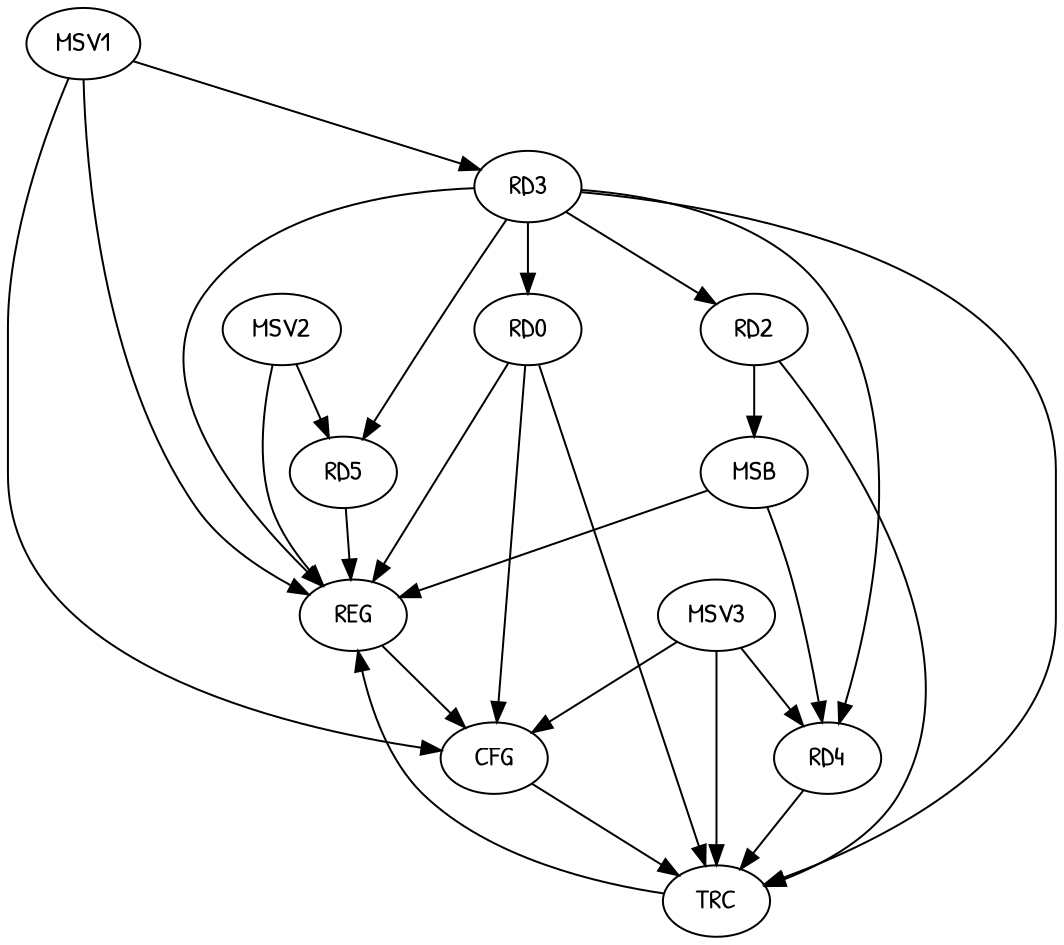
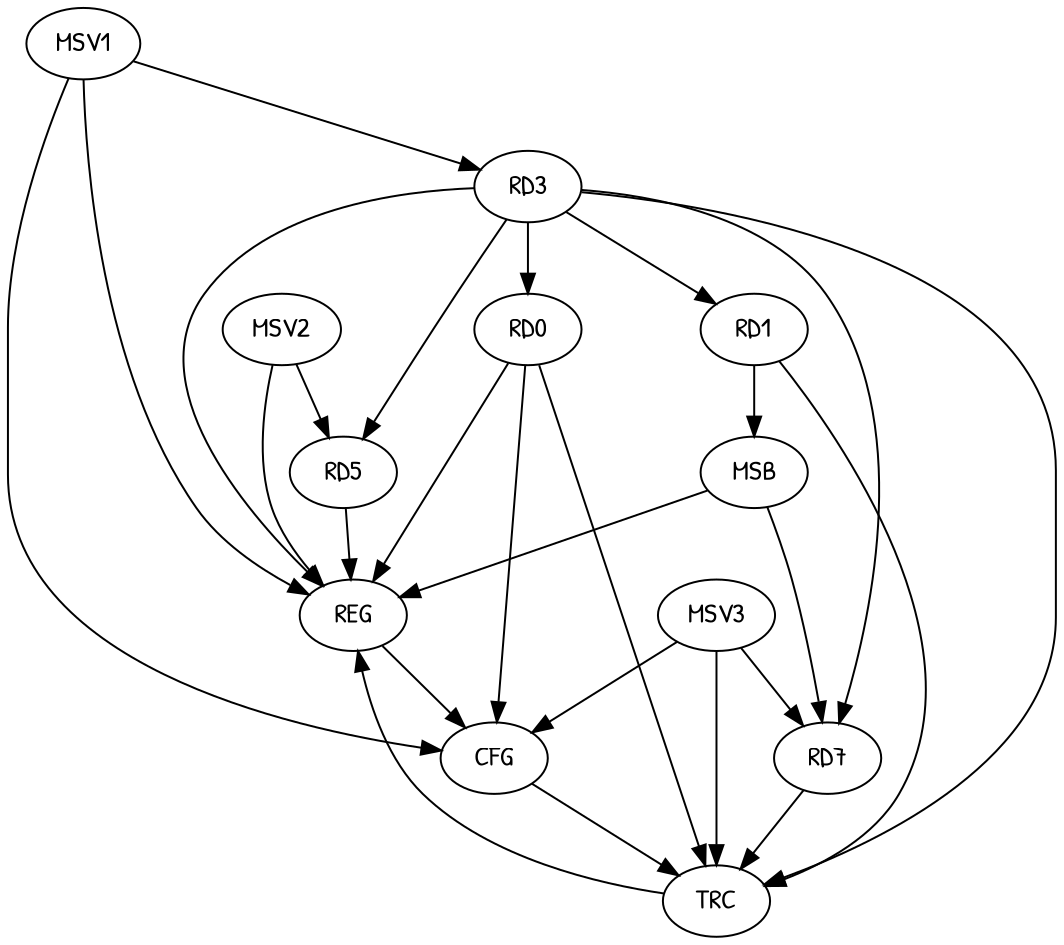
node "RD2": label "RD2" -> "RD1"
node "RD4": label "RD4" -> "RD7"
